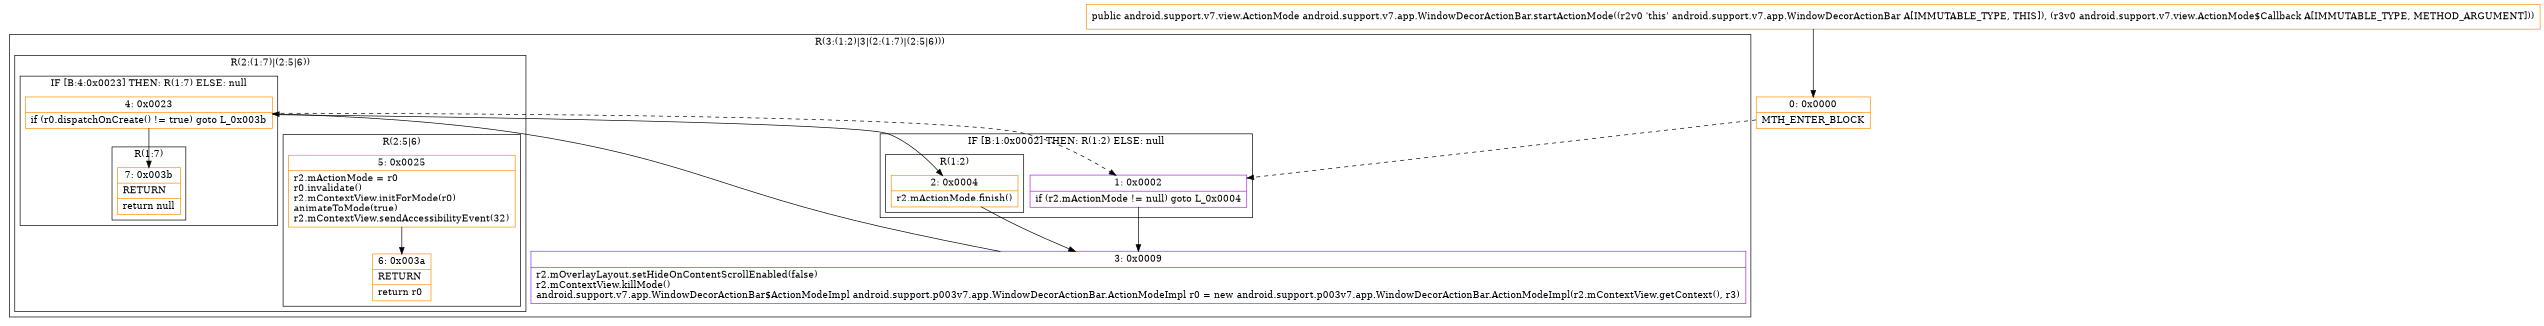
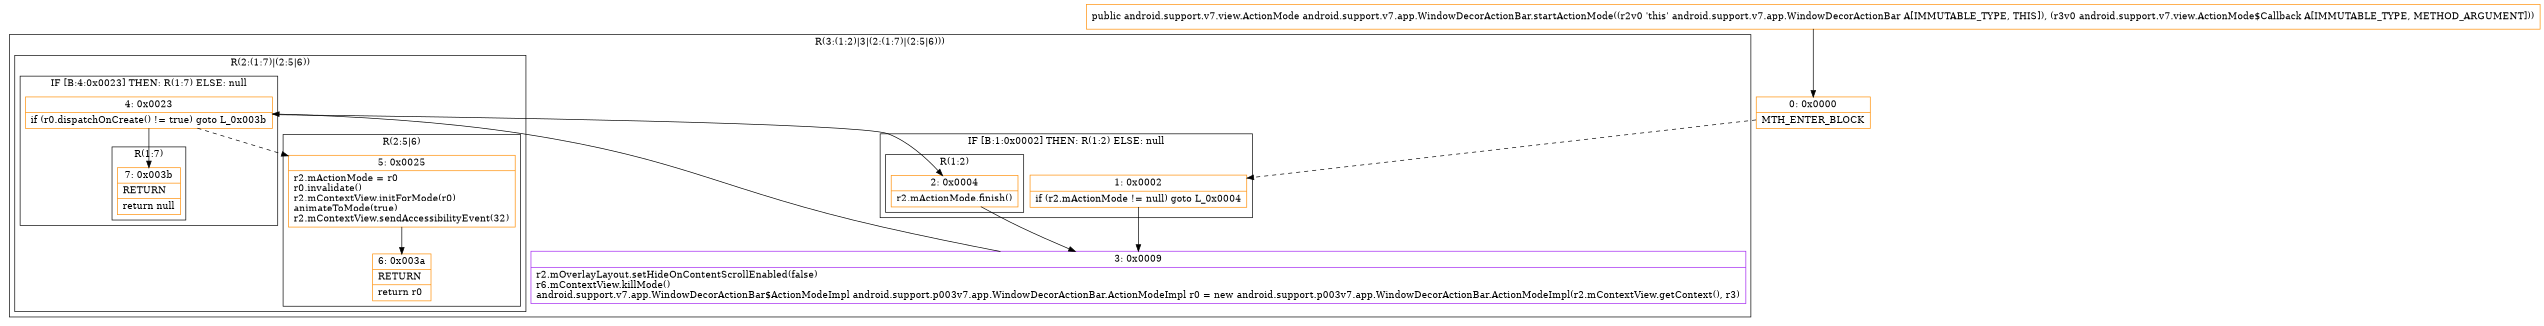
edge "4: 0x0023" -> "1: 0x0002": now "4: 0x0023" -> "5: 0x0025"
node "1: 0x0002": color purple -> darkorange
node "3: 0x0009": text "r2.mContextView.killMode()" -> "r6.mContextView.killMode()"
